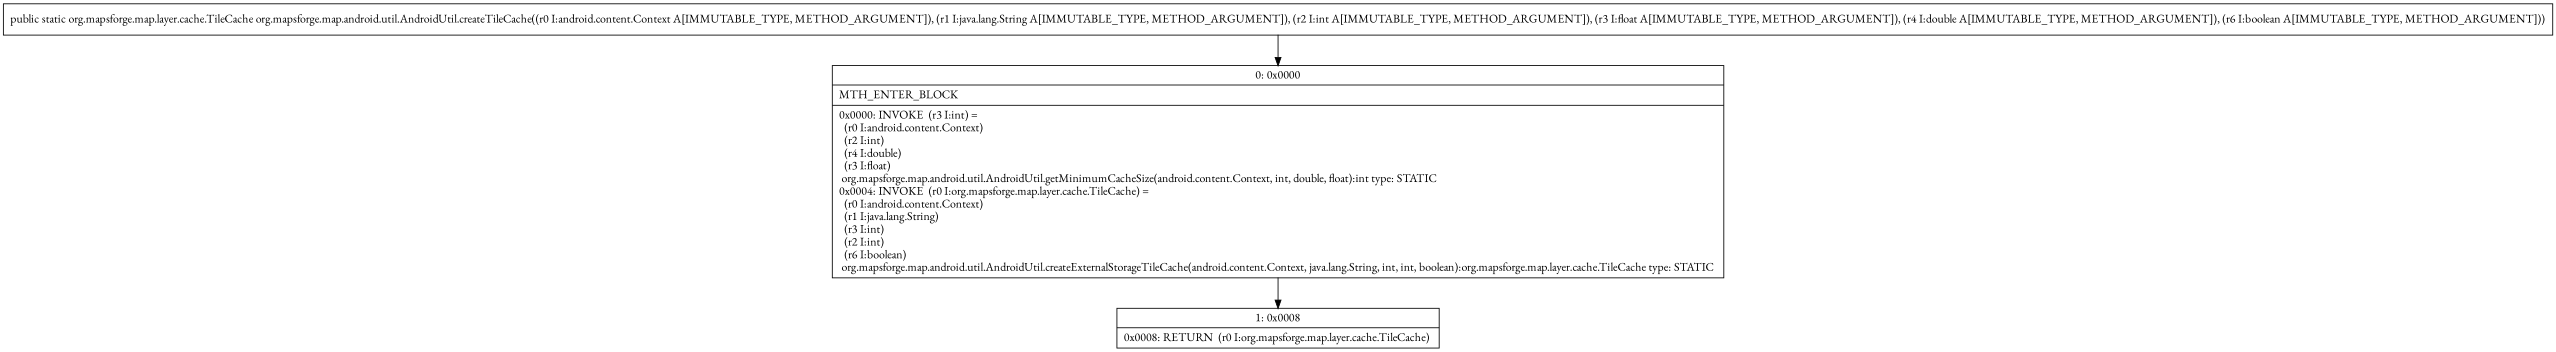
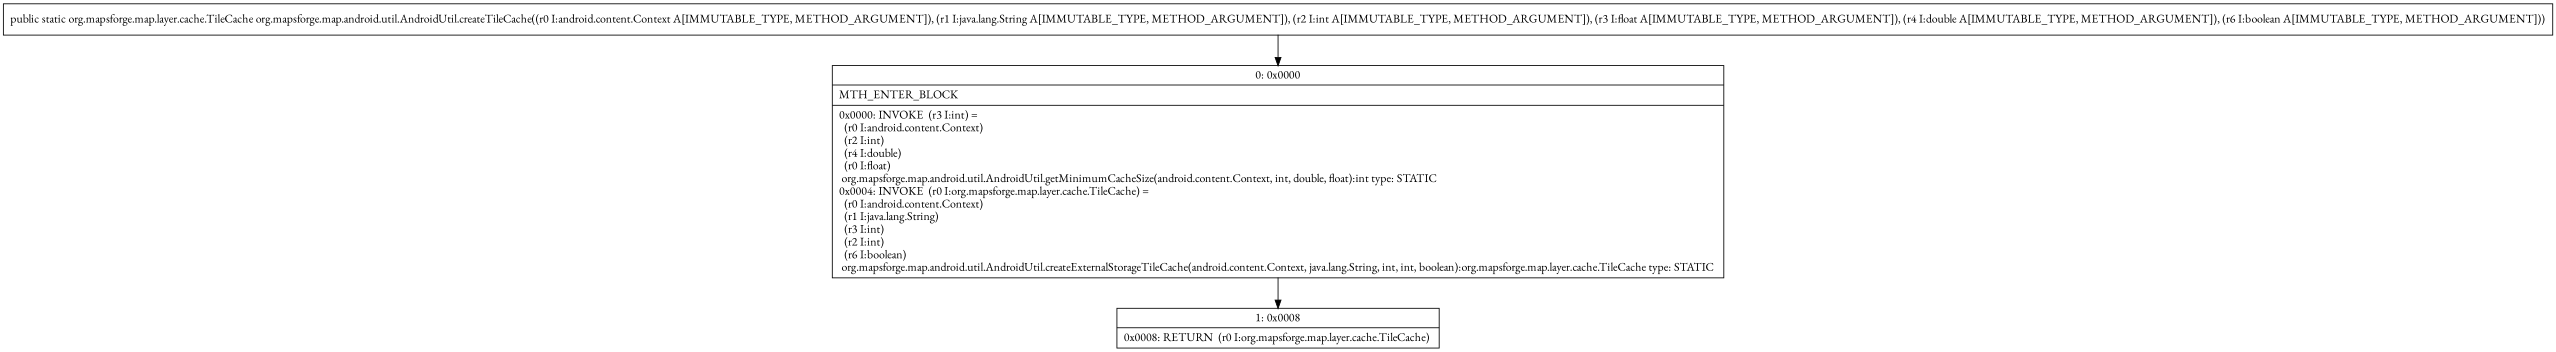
node "0: 0x0000": text "(r3 I:float)" -> "(r0 I:float)"
